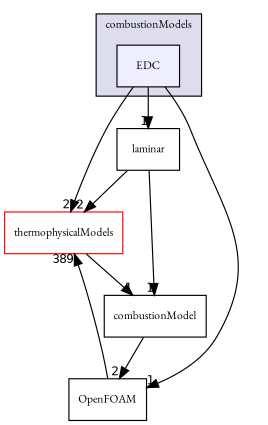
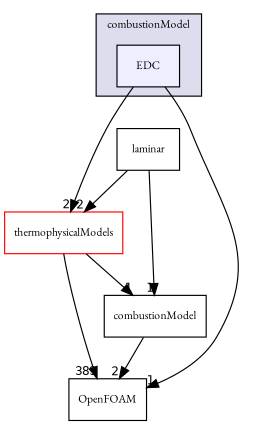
cluster "combustionModels": label "combustionModels" -> "combustionModel"
edge "EDC" -> "laminar": removed
edge "OpenFOAM" -> "thermophysicalModels": reversed
